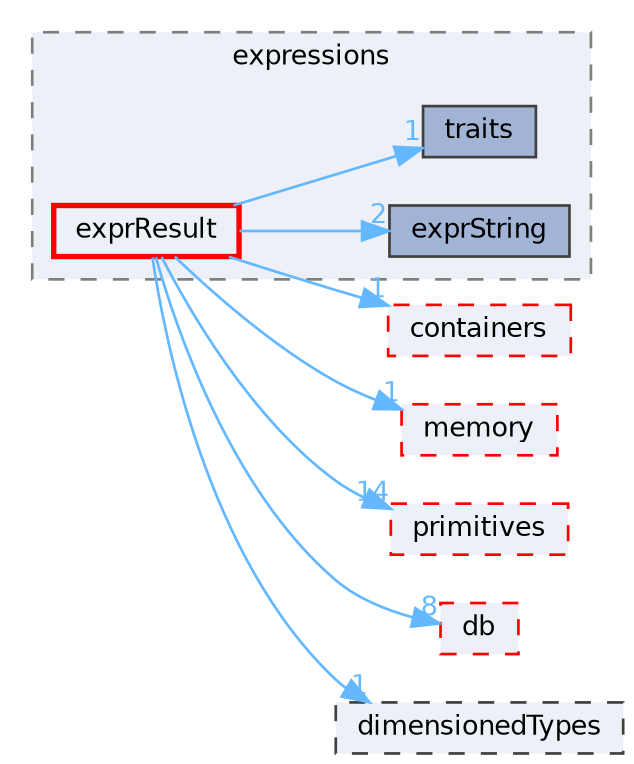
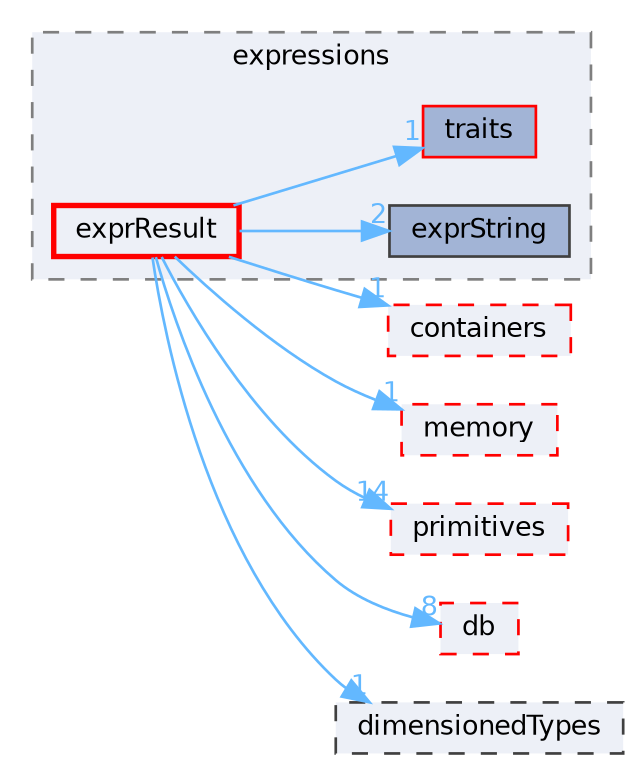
node "traits": color grey25 -> red
